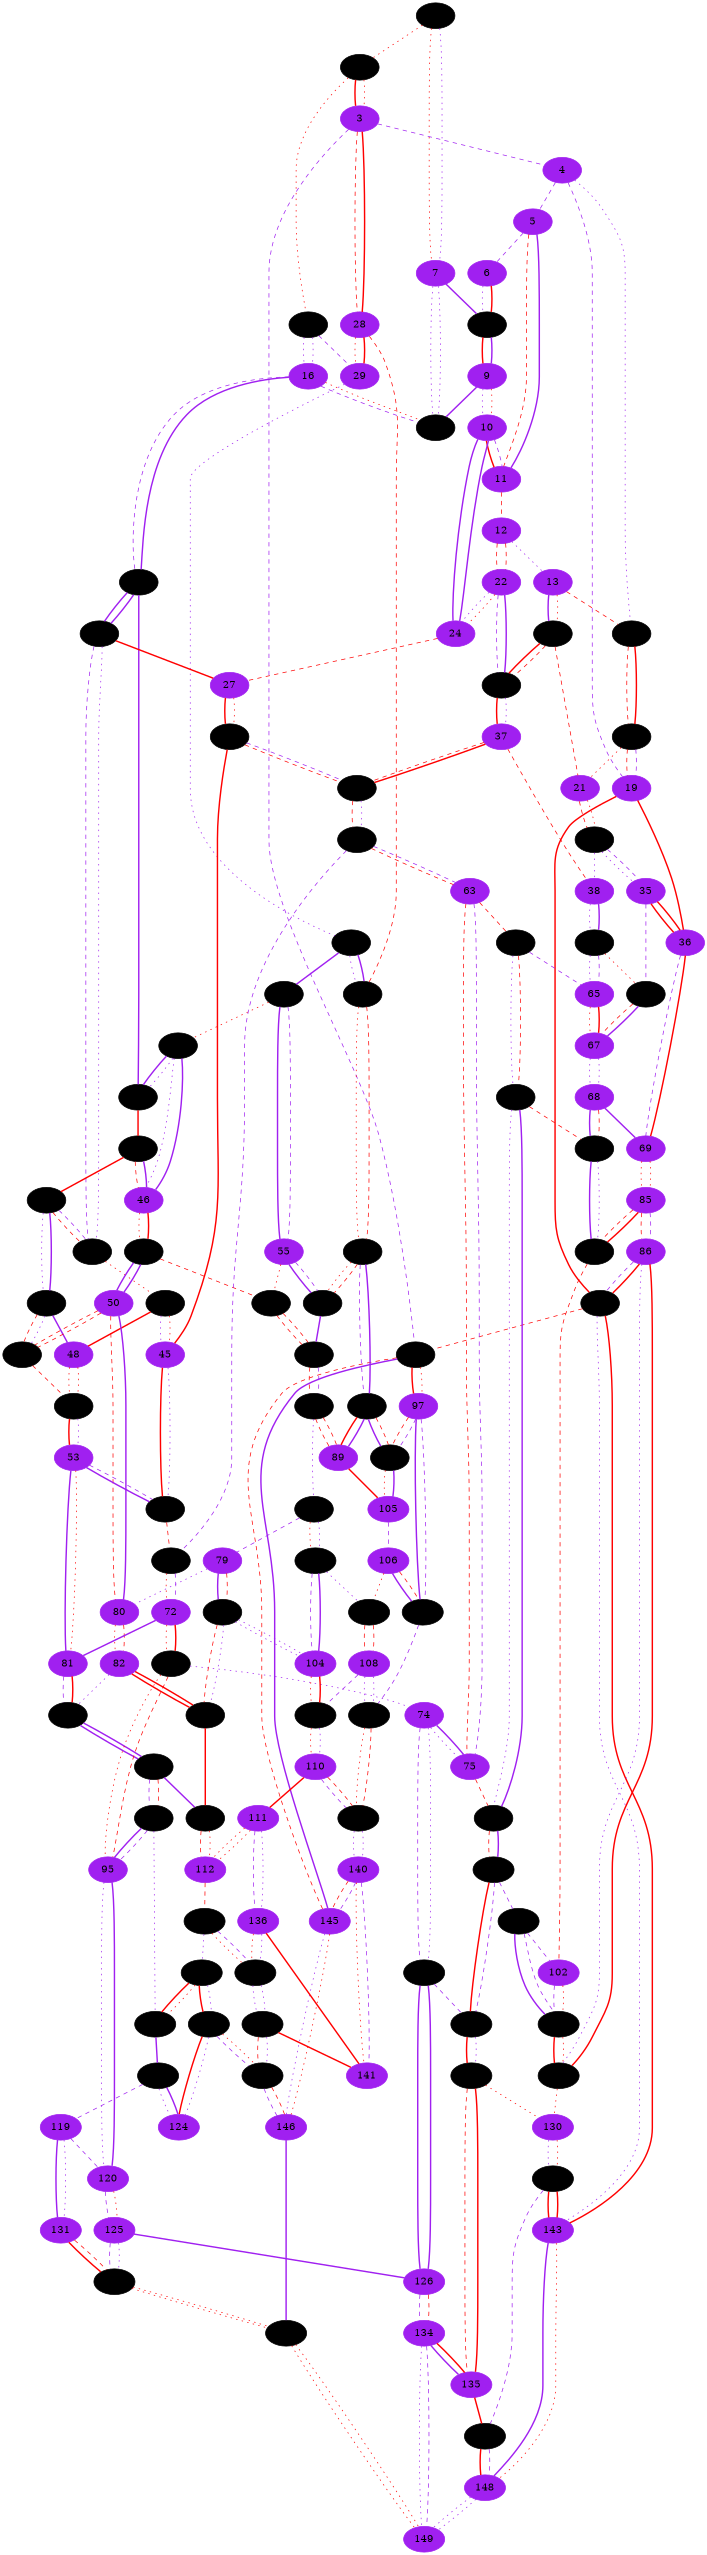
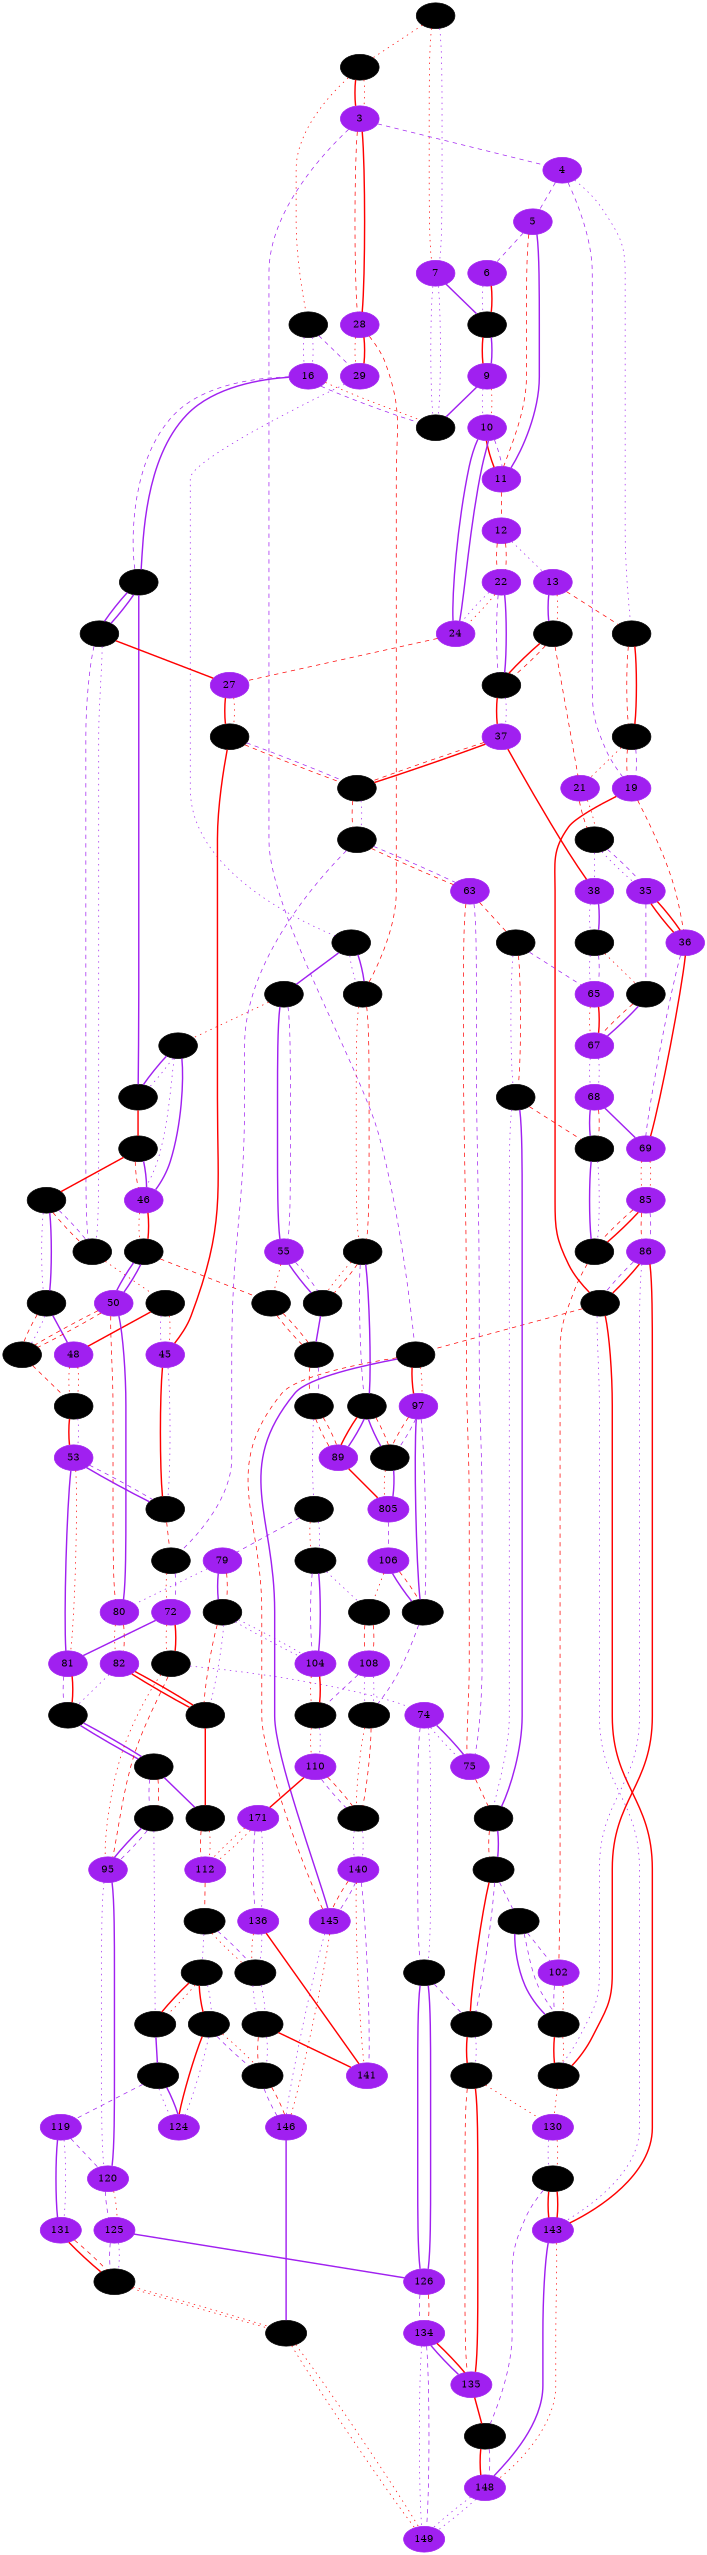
edge "37" -- "38": style dashed -> bold
edge "19" -- "36": style bold -> dashed
node "105": label "105" -> "805"
node "111": label "111" -> "171"
